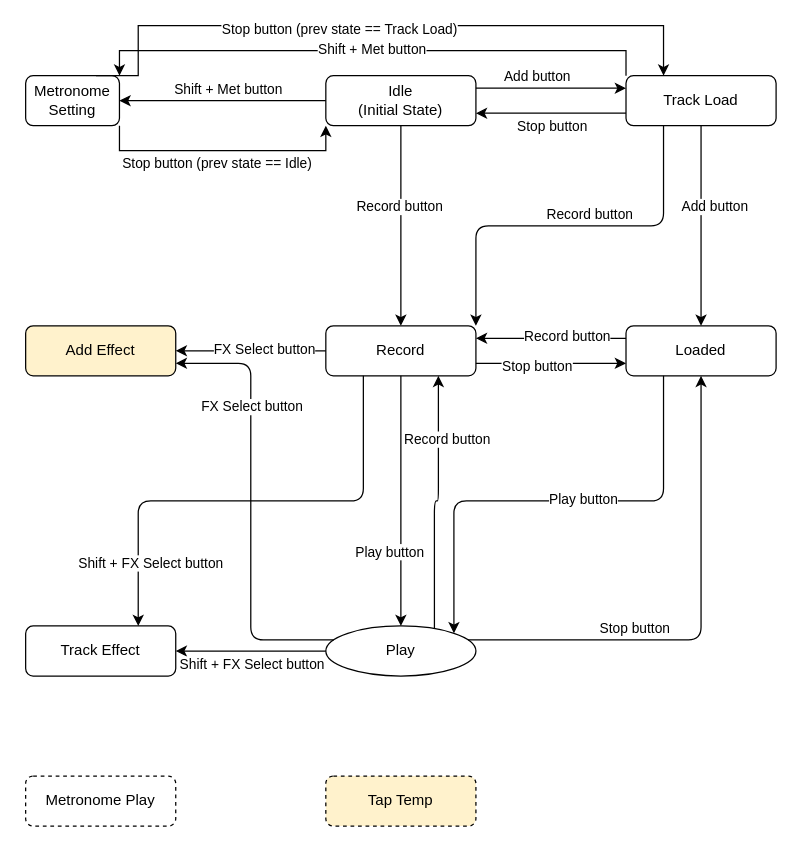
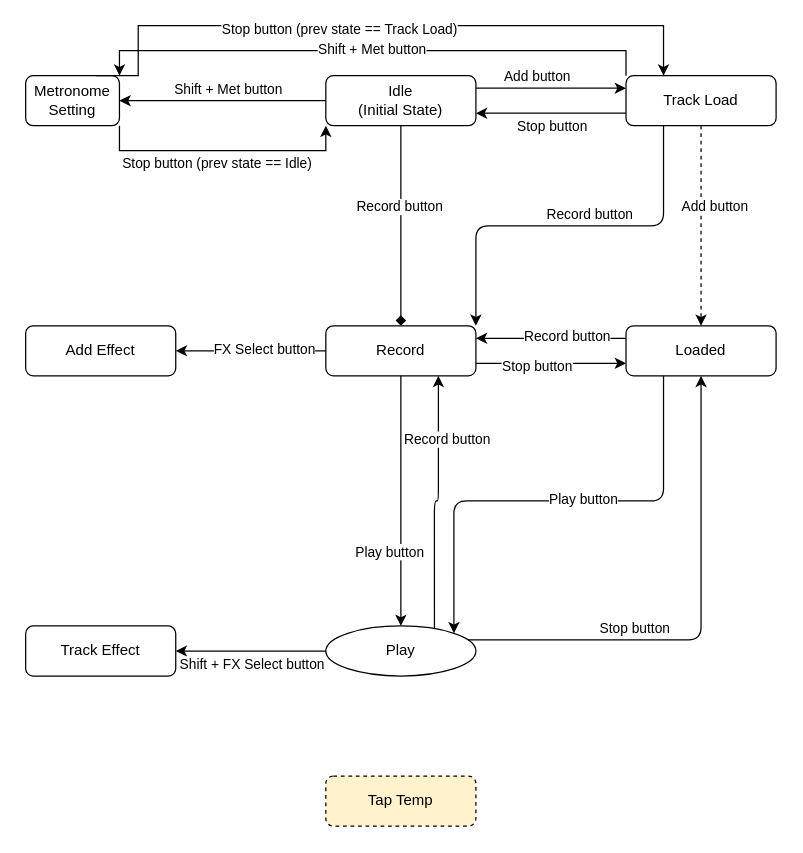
edge "Track Load" -> "Loaded": style solid -> dashed
edge "Idle (Initial State)" -> "Record": arrowhead classic -> diamond
node "Add Effect": fillcolor #fff2cc -> #ffffff
edge "Record" -> "Track Effect": removed, label "Shift + FX Select button"
edge "Play" -> "Add Effect": removed, label "FX Select button"
node "Metronome Play": removed
